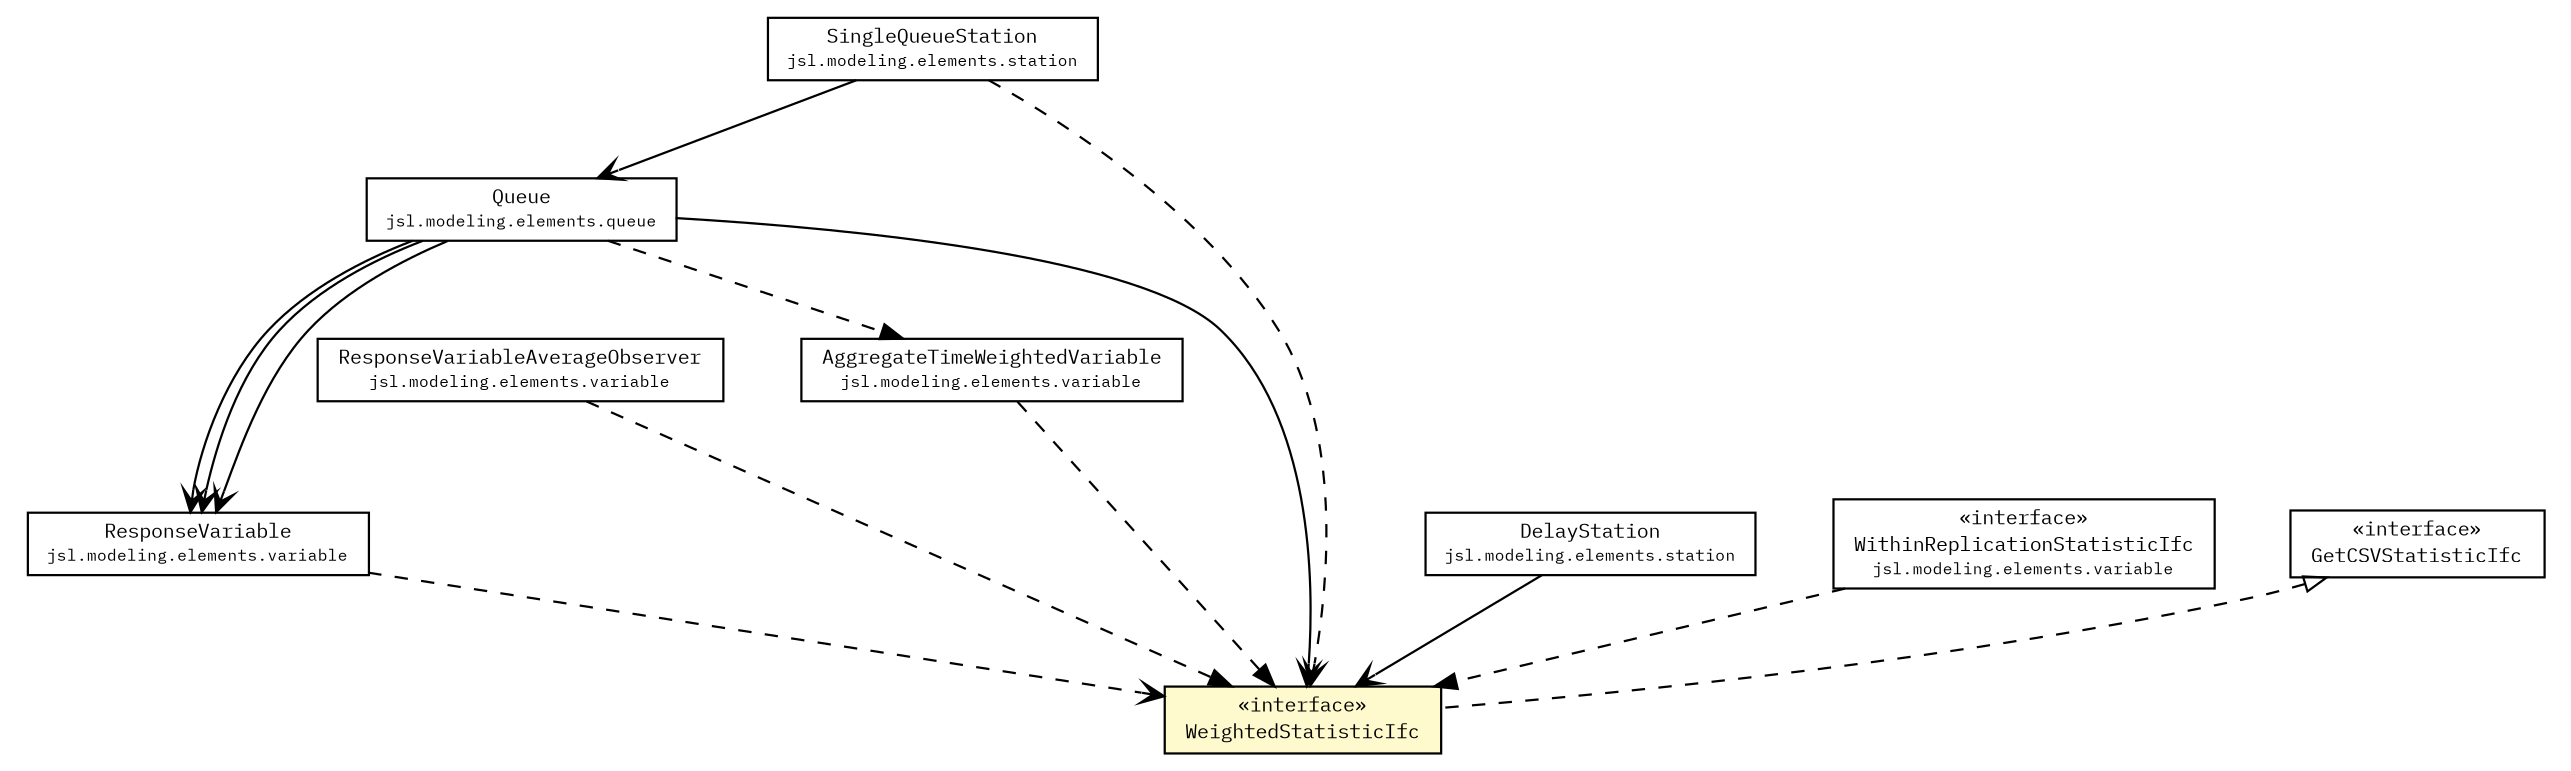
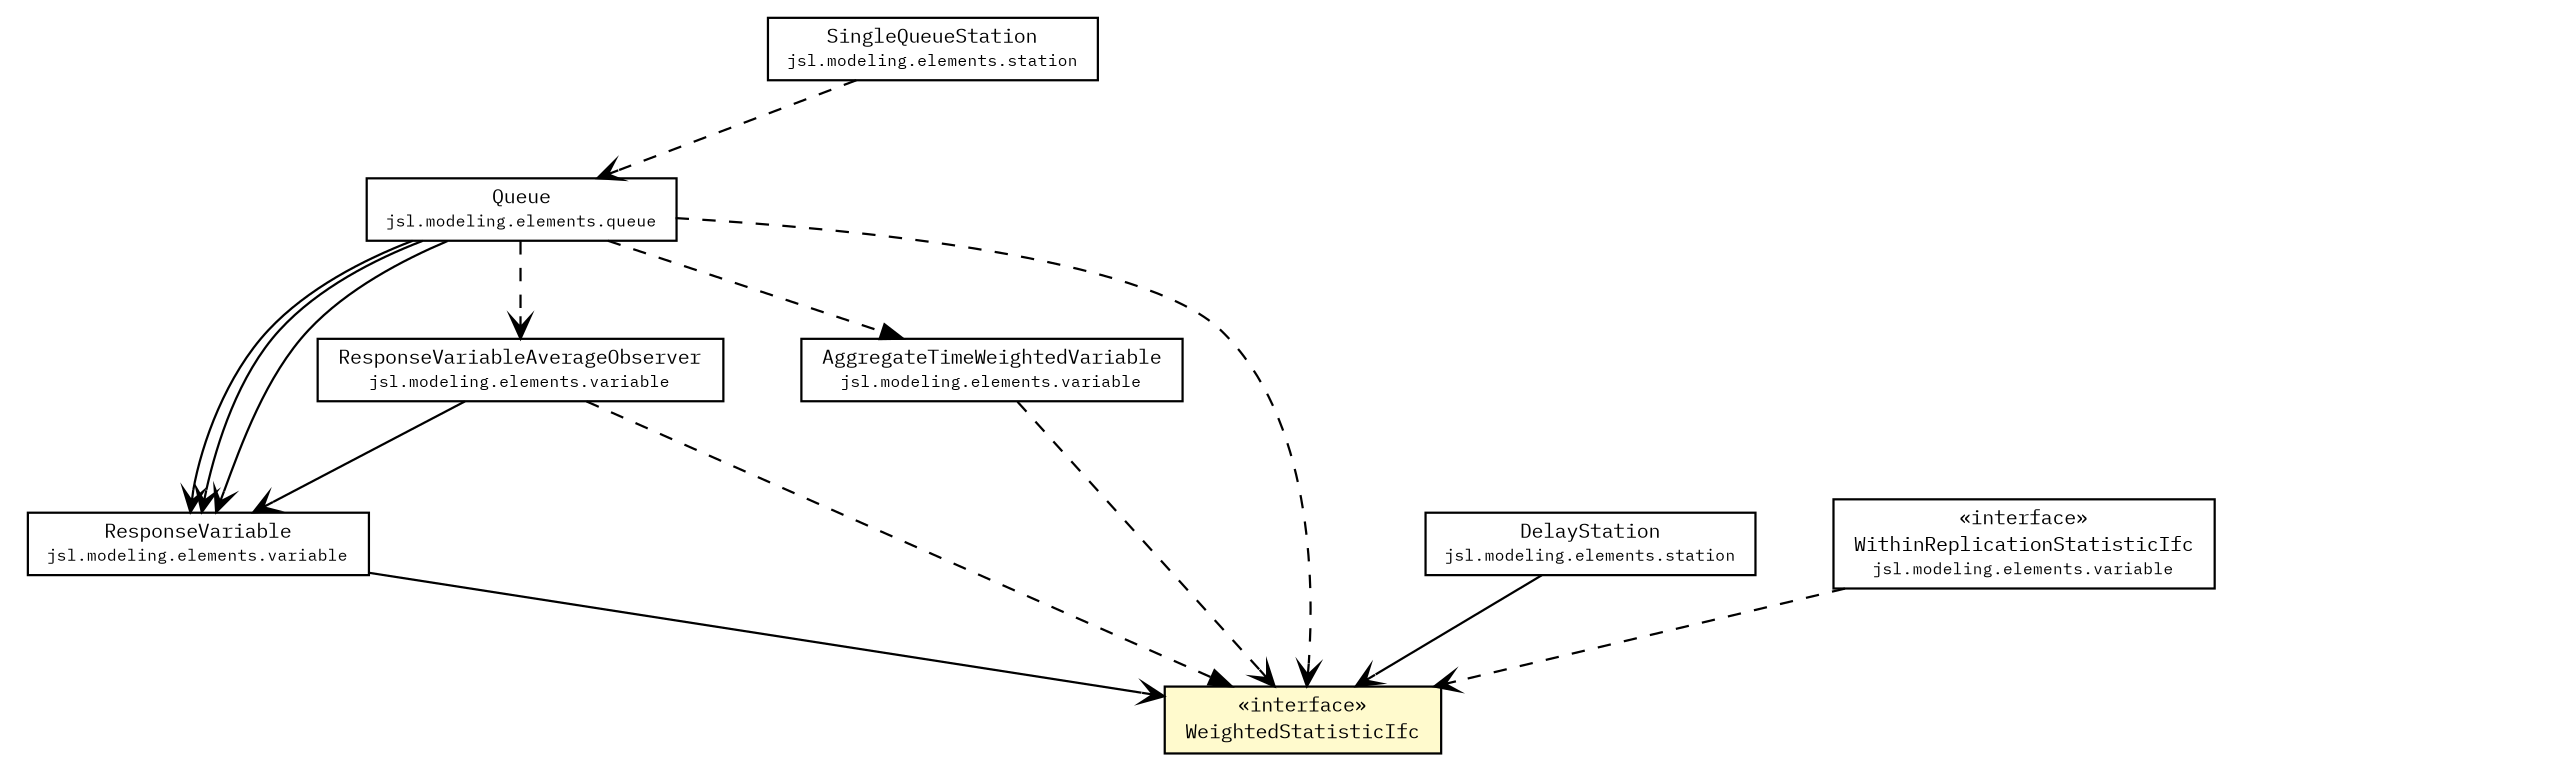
edge "SingleQueueStation" -> "Queue": style solid -> dashed
edge "Queue" -> "ResponseVariableAverageObserver": added
edge "Queue" -> "WeightedStatisticIfc": style solid -> dashed
edge "SingleQueueStation" -> "WeightedStatisticIfc": removed
edge "ResponseVariableAverageObserver" -> "ResponseVariable": added
edge "AggregateTimeWeightedVariable" -> "WeightedStatisticIfc": arrowhead normal -> open
node "GetCSVStatisticIfc": removed
edge "ResponseVariable" -> "WeightedStatisticIfc": style dashed -> solid
edge "WithinReplicationStatisticIfc" -> "WeightedStatisticIfc": arrowhead normal -> open
